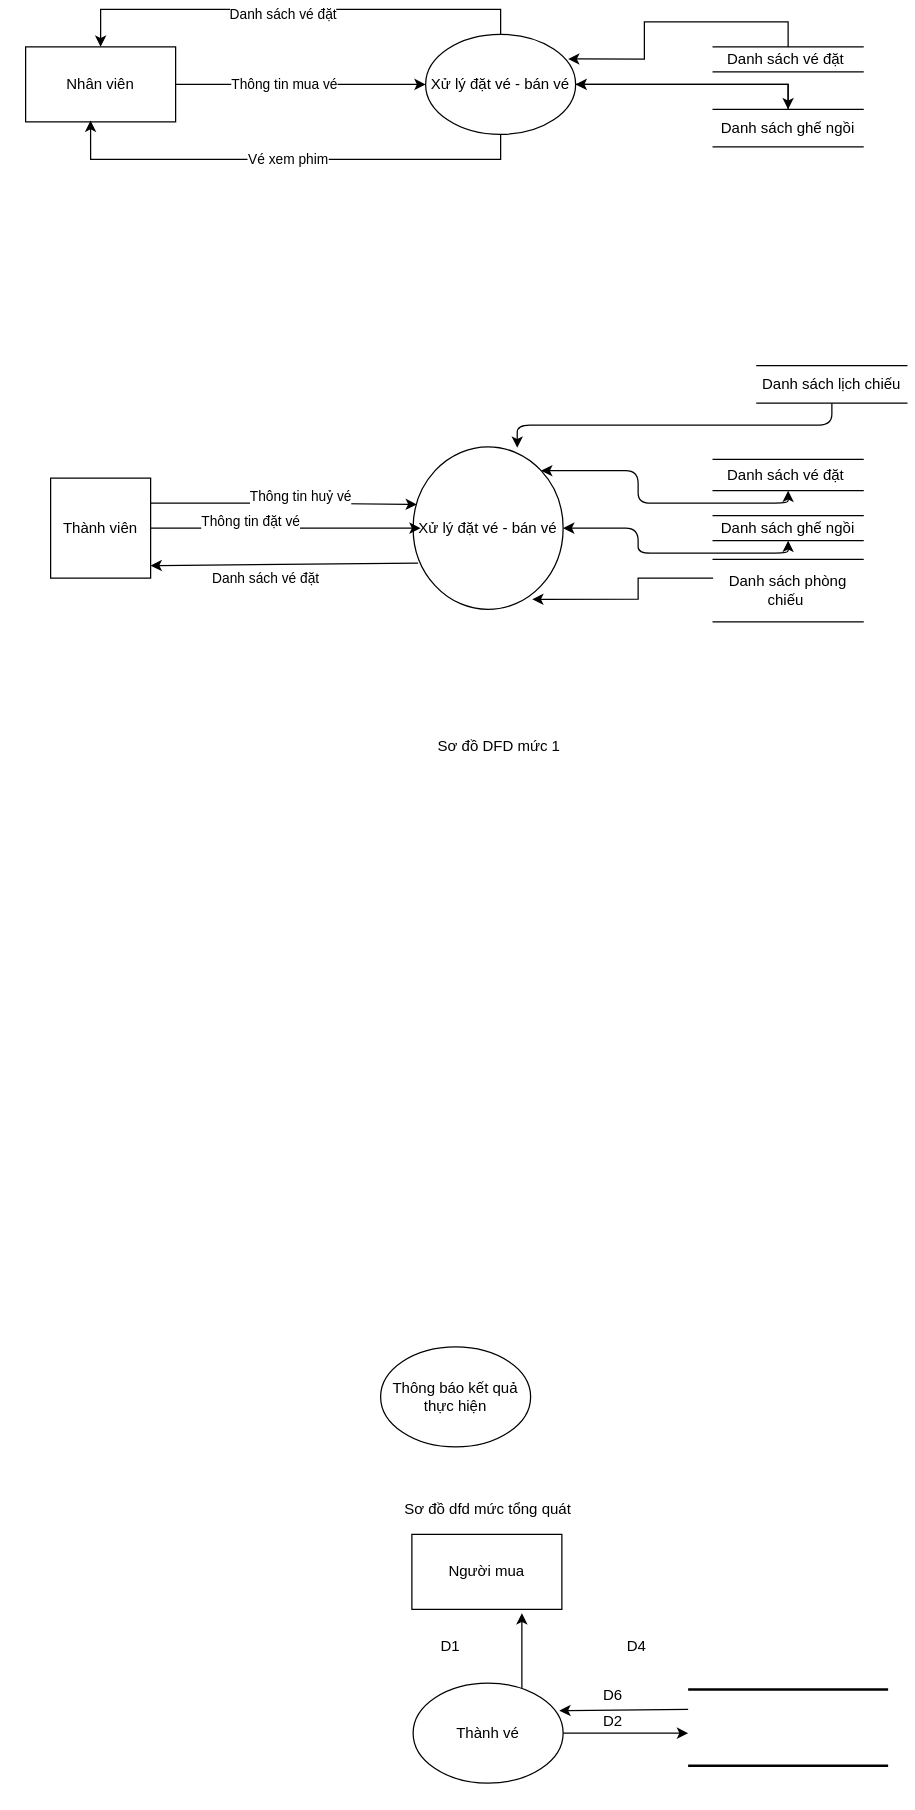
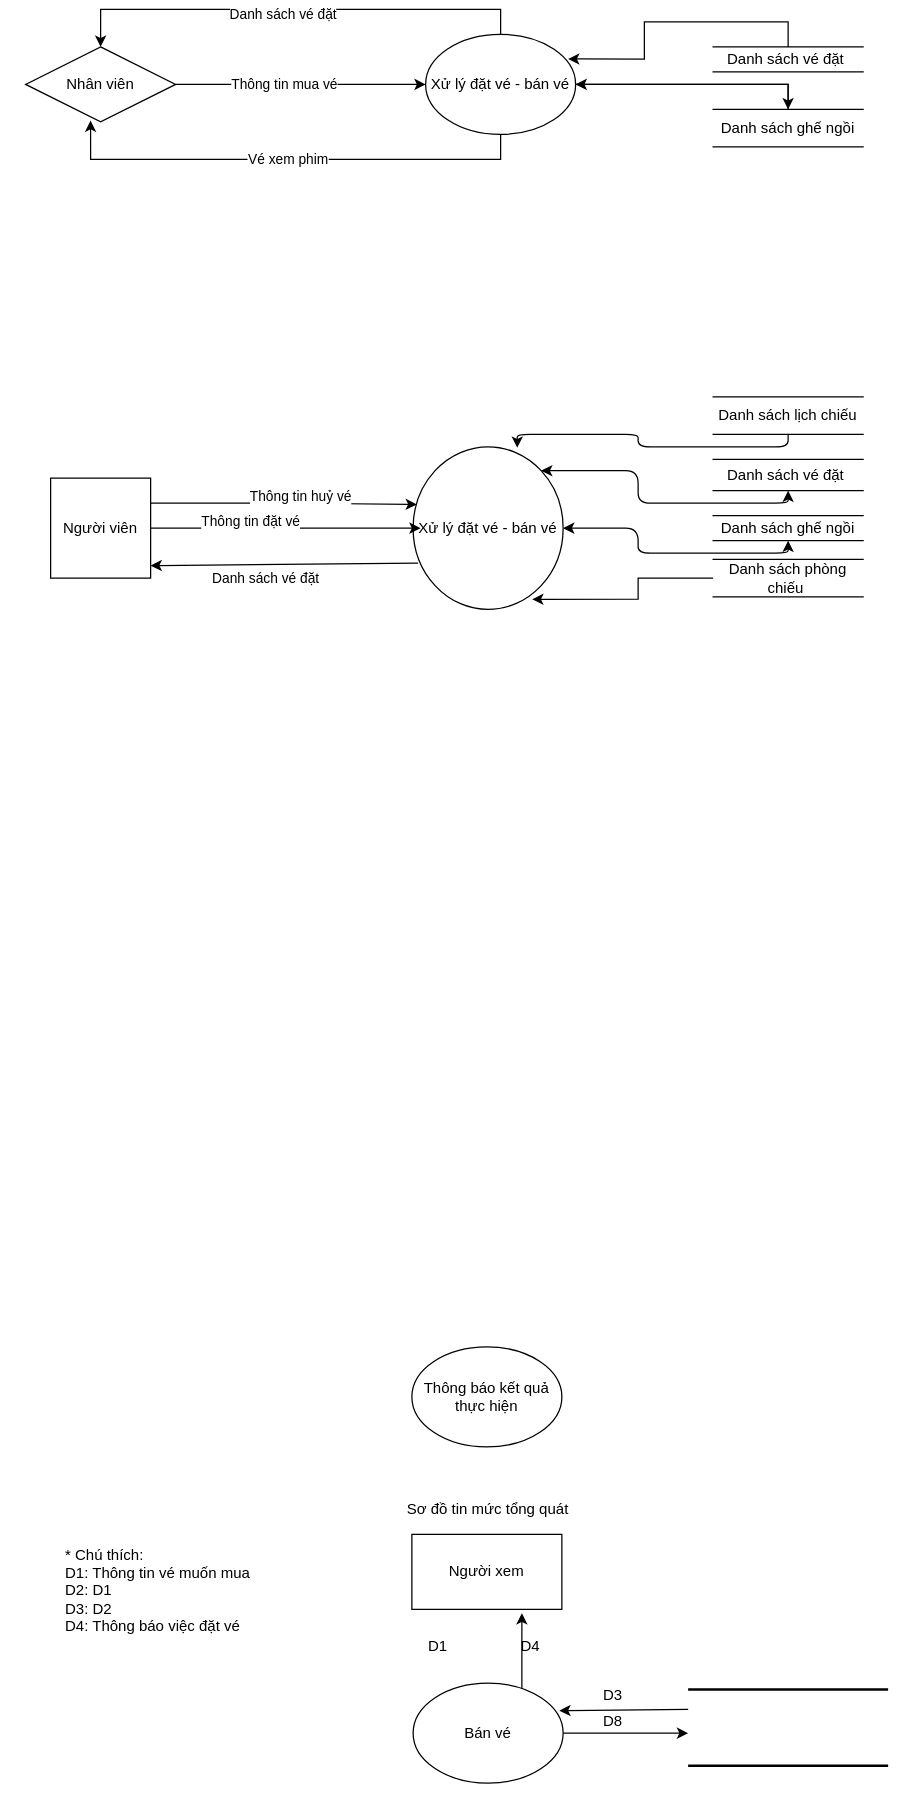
node "Nhân viên": shape rectangle -> diamond
node "Danh sách lịch chiếu": moved (832, 384) -> (788, 416)
node "Thành viên": label "Thành viên" -> "Người viên"
node "Danh sách phòng chiếu": size 150x63 -> 150x38
node "Sơ đồ DFD mức 1": removed
node "Thông báo kết quả thực hiện": moved (456, 1397) -> (487, 1397)
node "Sơ đồ dfd mức tổng quát": label "Sơ đồ dfd mức tổng quát" -> "Sơ đồ tin mức tổng quát"
node "Người mua": label "Người mua" -> "Người xem"
node "* Chú thích: D1: Thông tin vé muốn mua D2: D1 D3: D2 D4: Thông báo việc đặt vé": added
node "D1": moved (451, 1647) -> (438, 1647)
node "D4": moved (637, 1647) -> (531, 1647)
node "D6": label "D6" -> "D3"
node "D2": label "D2" -> "D8"
node "Thành vé": label "Thành vé" -> "Bán vé"
